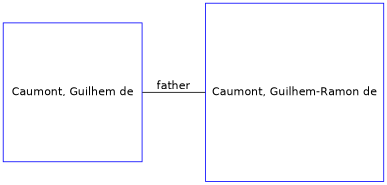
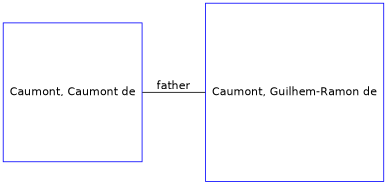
node "Caumont, Guilhem de": label "Caumont, Guilhem de" -> "Caumont, Caumont de"
